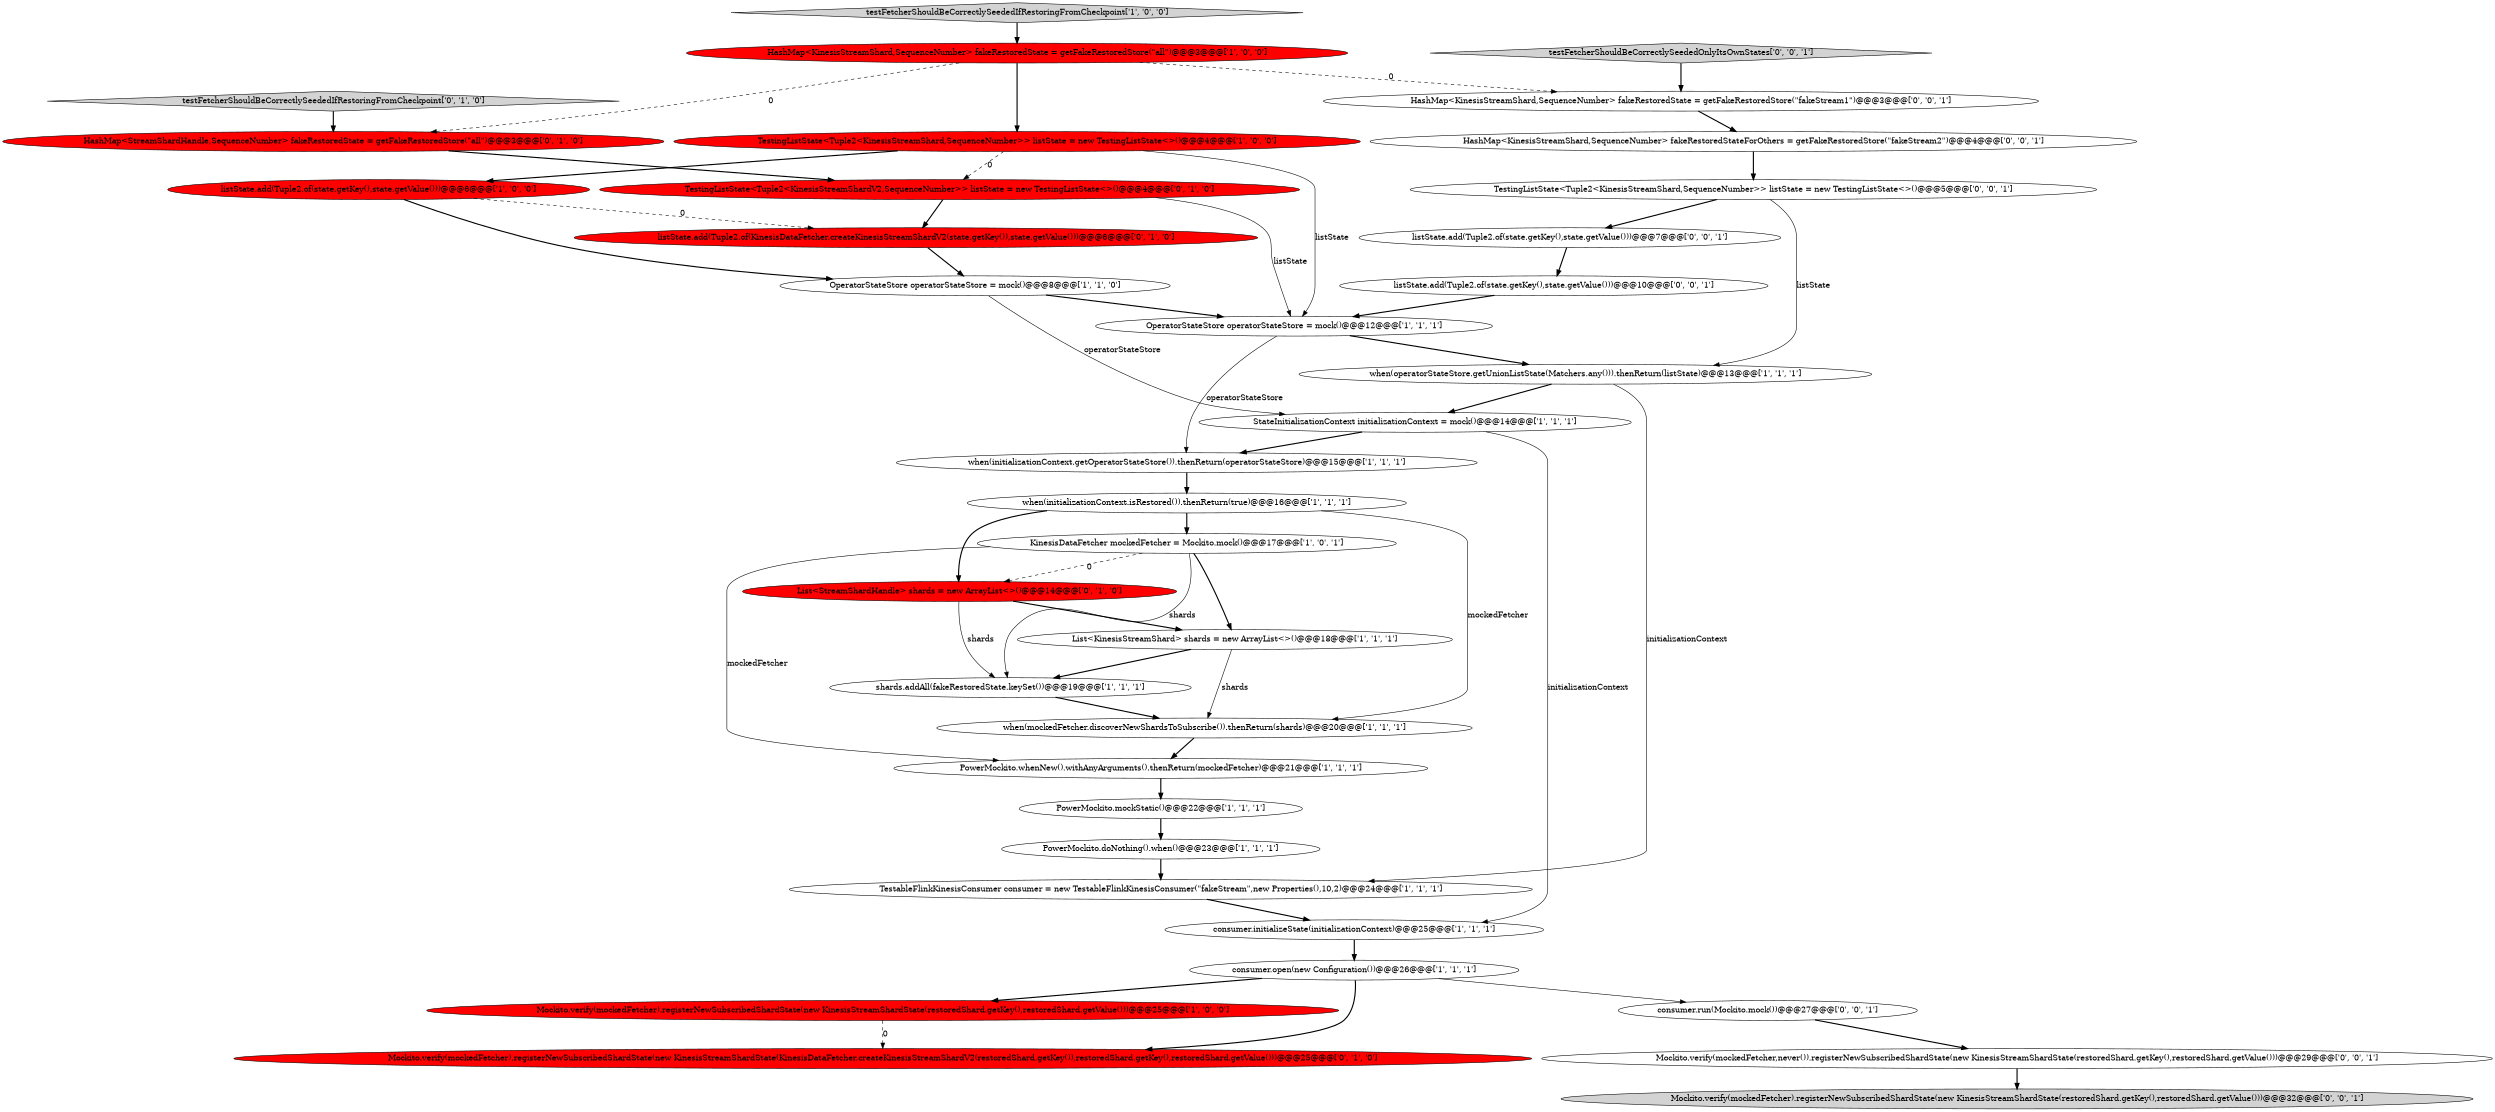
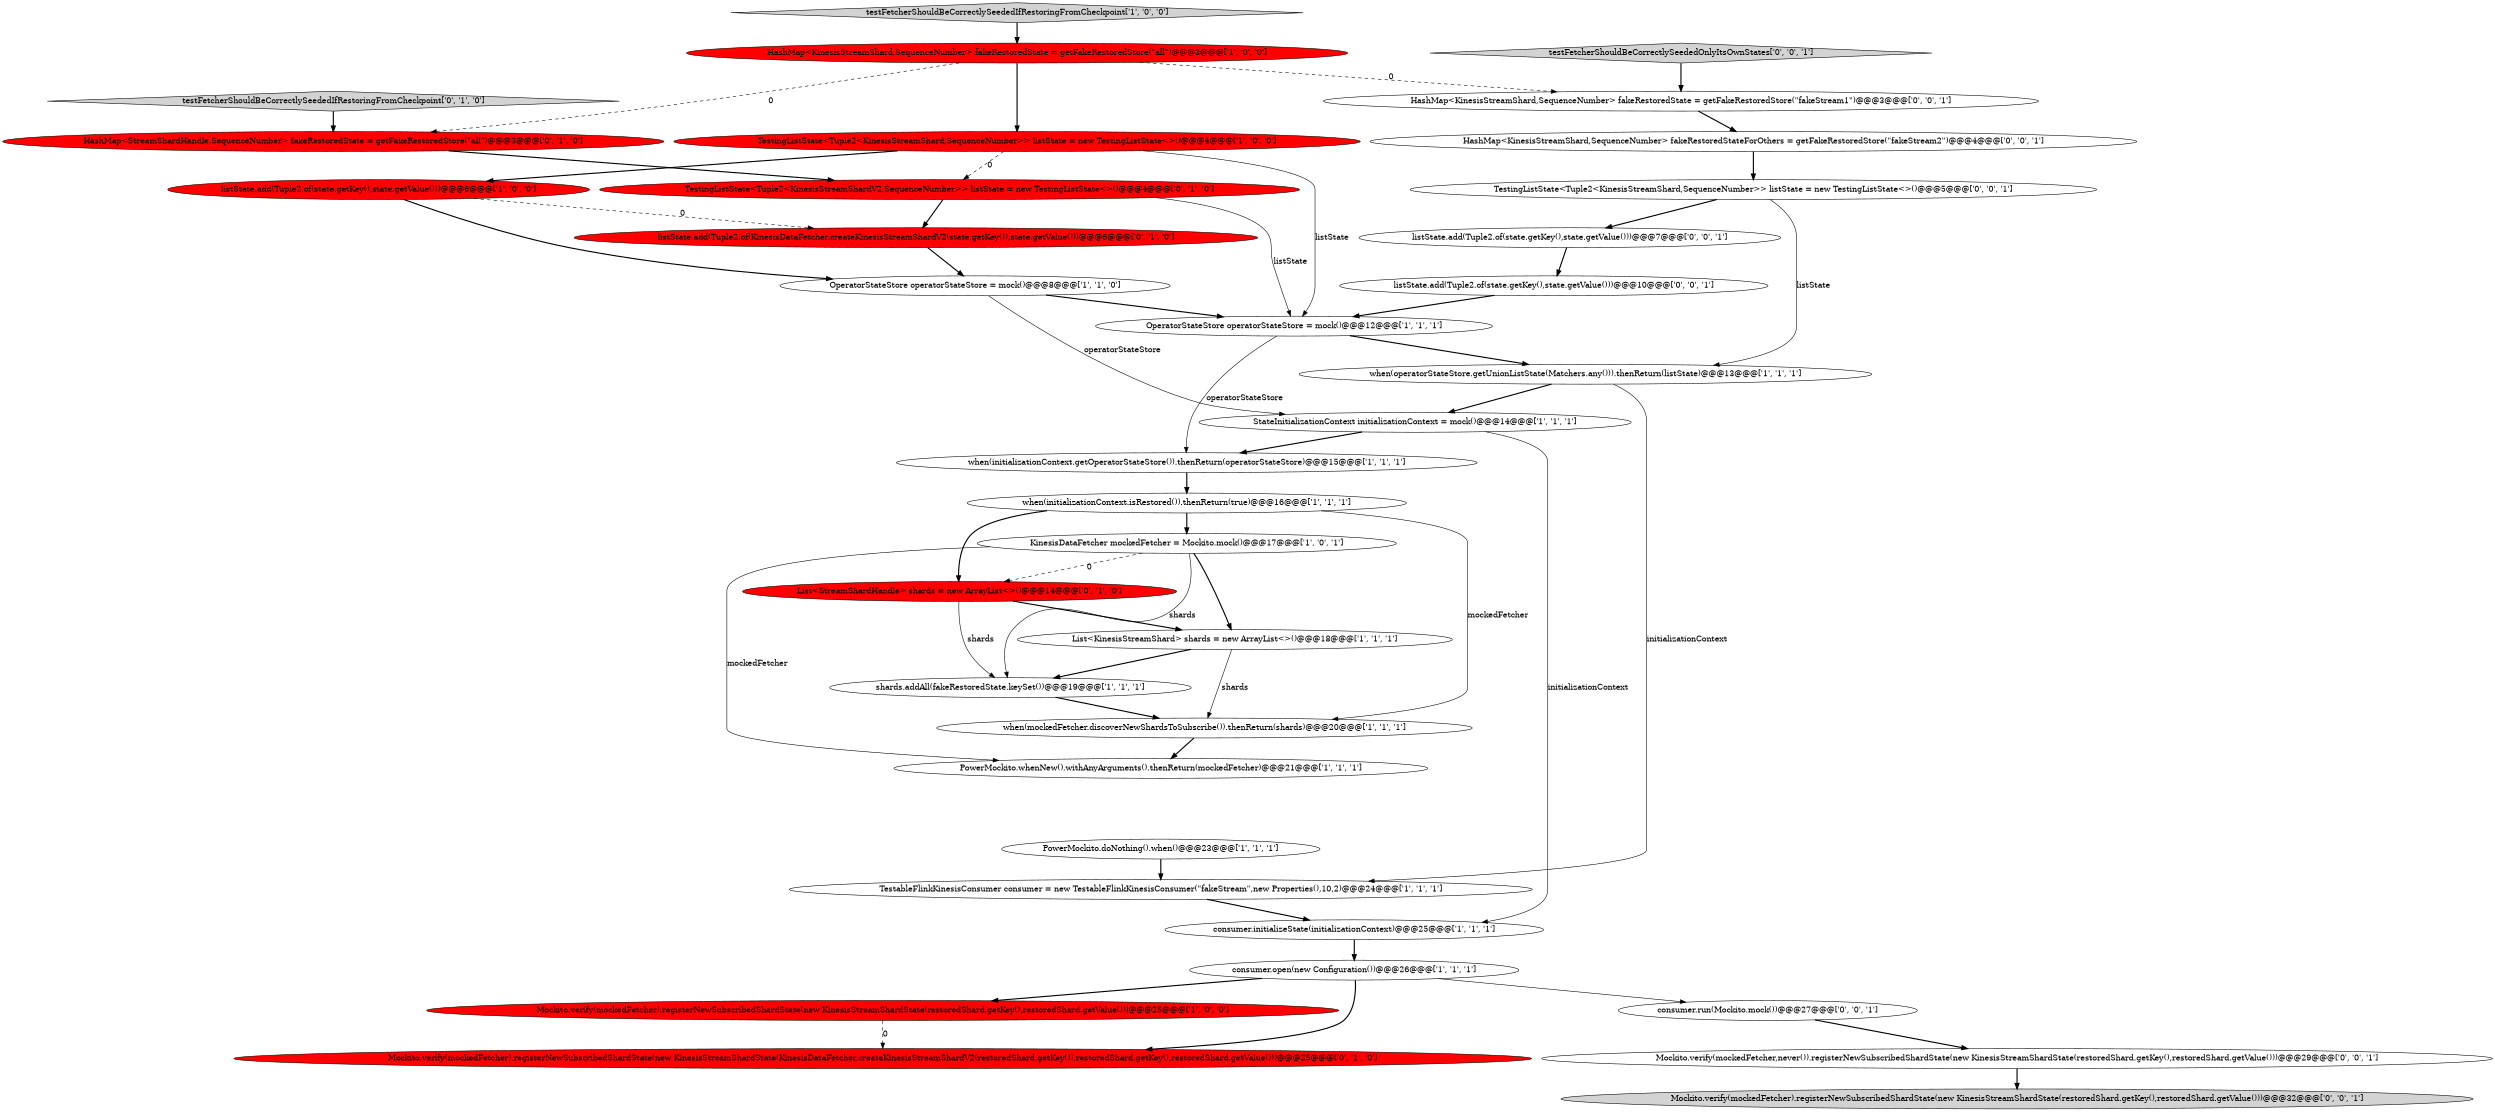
node "PowerMockito.mockStatic()@@@22@@@['1', '1', '1']": removed
